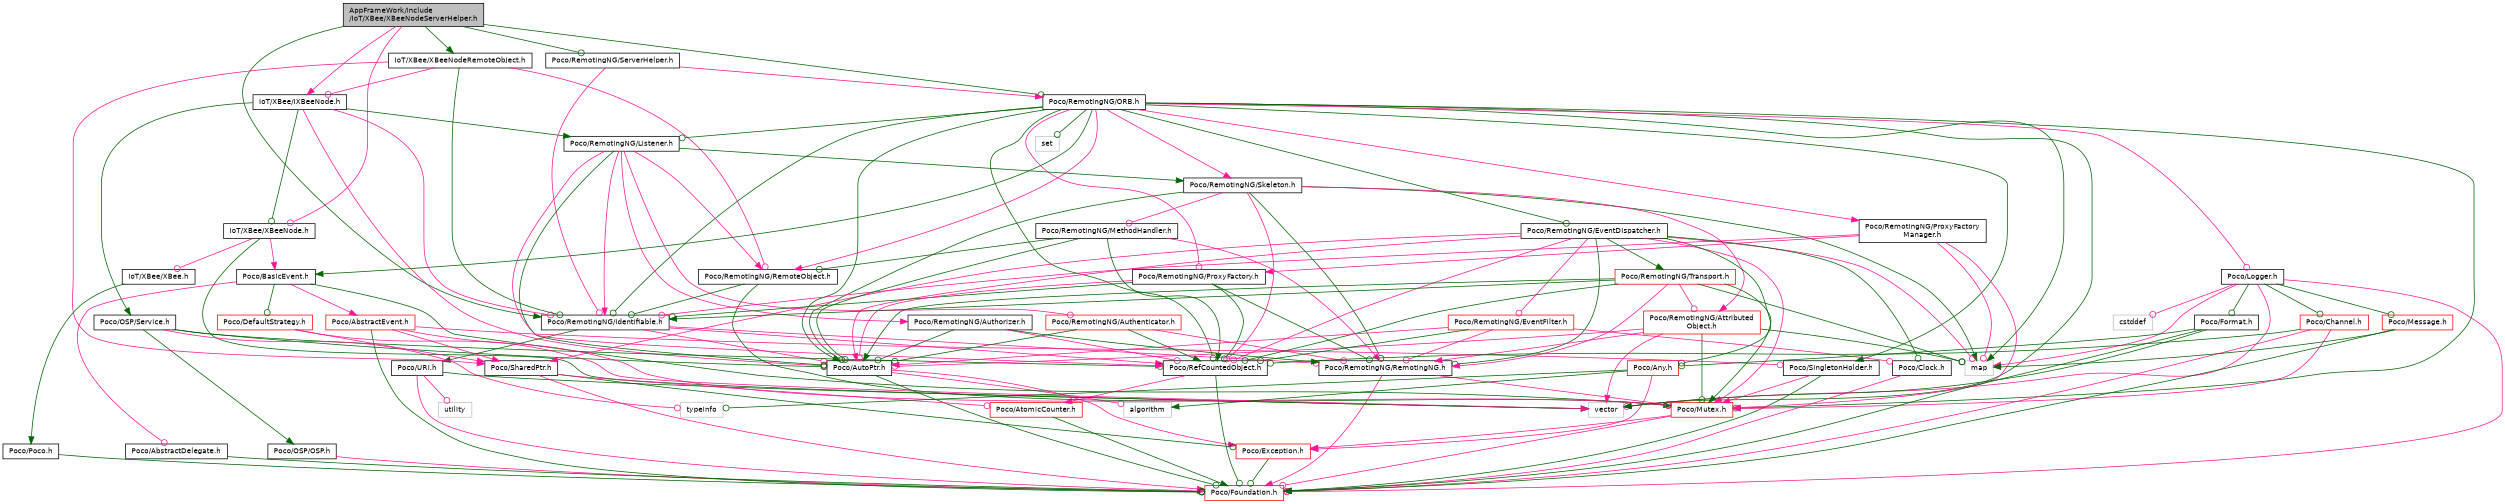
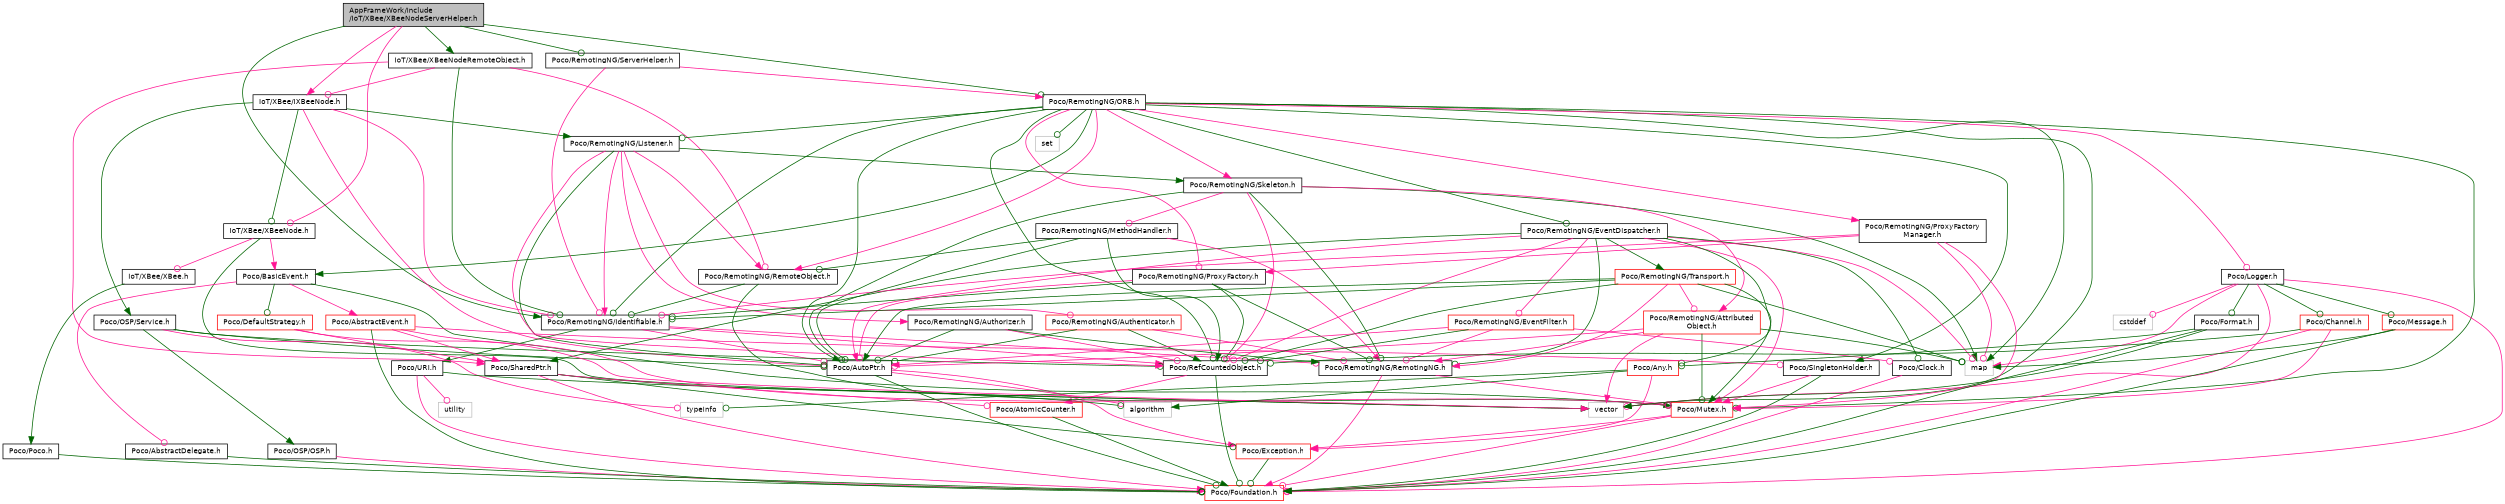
edge "Poco/RemotingNG/EventDispatcher.h" -> "Poco/SharedPtr.h": color deeppink -> darkgreen
edge "Poco/RemotingNG/Transport.h" -> "Poco/RemotingNG/Identifiable.h": arrowhead normal -> odot
edge "Poco/SharedPtr.h" -> "algorithm": added
